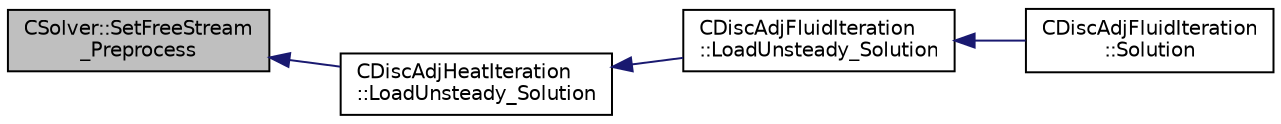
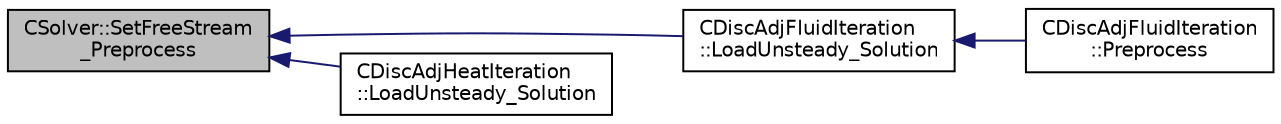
node "CDiscAdjFluidIteration ::Solution": label "CDiscAdjFluidIteration ::Solution" -> "CDiscAdjFluidIteration ::Preprocess"
edge "CDiscAdjFluidIteration ::LoadUnsteady_Solution" -> "CDiscAdjHeatIteration ::LoadUnsteady_Solution": now "CDiscAdjFluidIteration ::LoadUnsteady_Solution" -> "CSolver::SetFreeStream _Preprocess"
